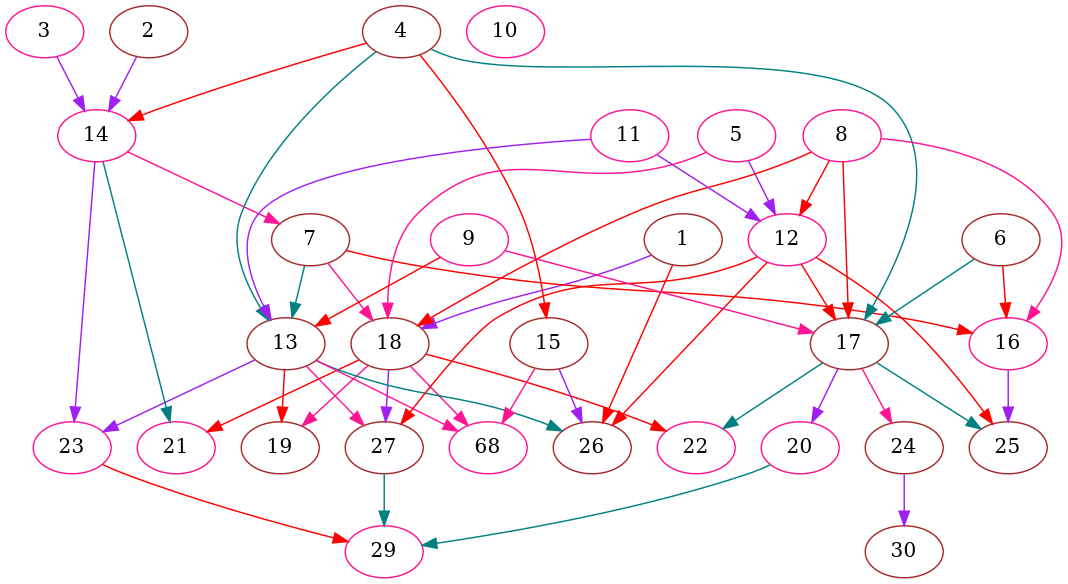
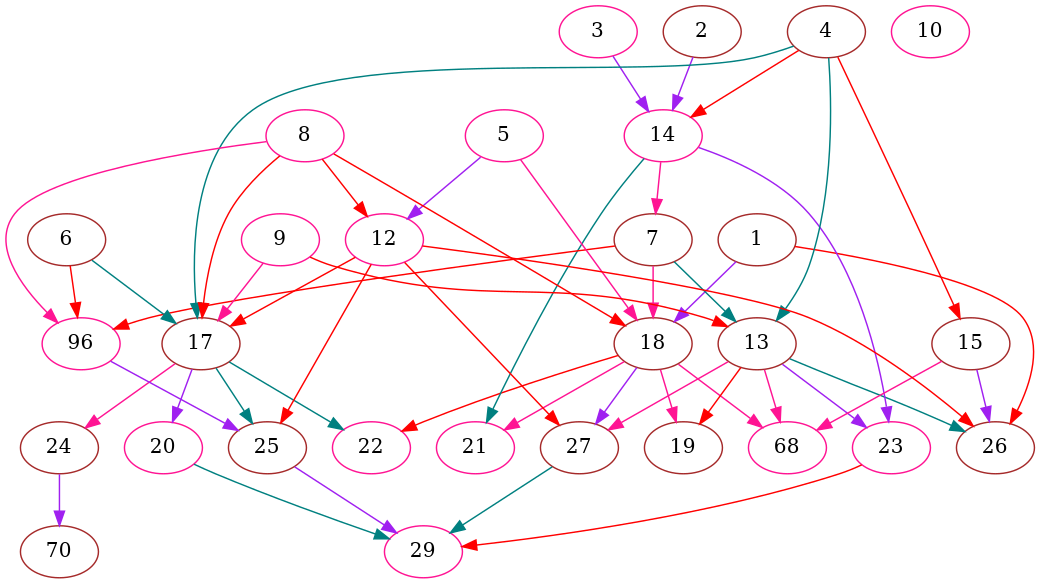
node "11": removed
node "16": label "16" -> "96"
edge "18" -> "21": color red -> deeppink
edge "25" -> "29": added
node "30": label "30" -> "70"
